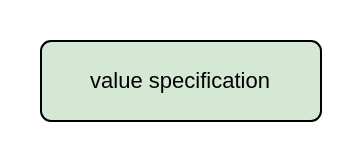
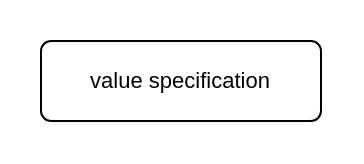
node "value specification": fillcolor #d5e8d4 -> #ffffff
